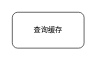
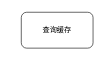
node "查询缓存": moved (48, 30) -> (57, 30)
